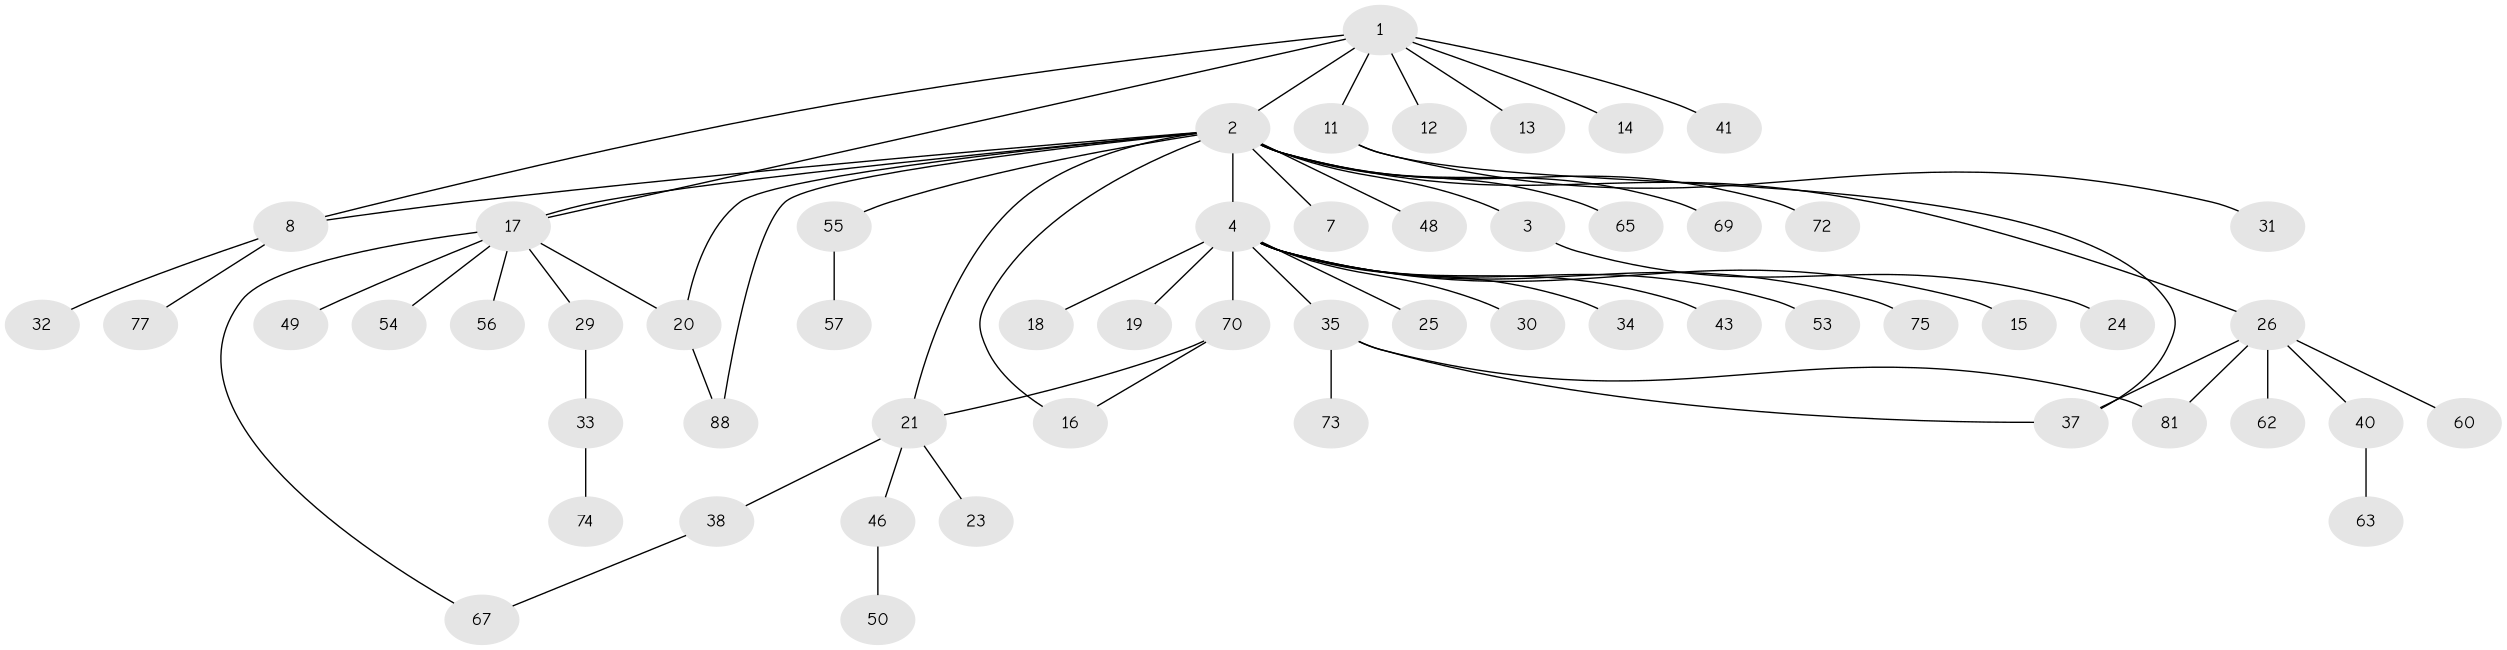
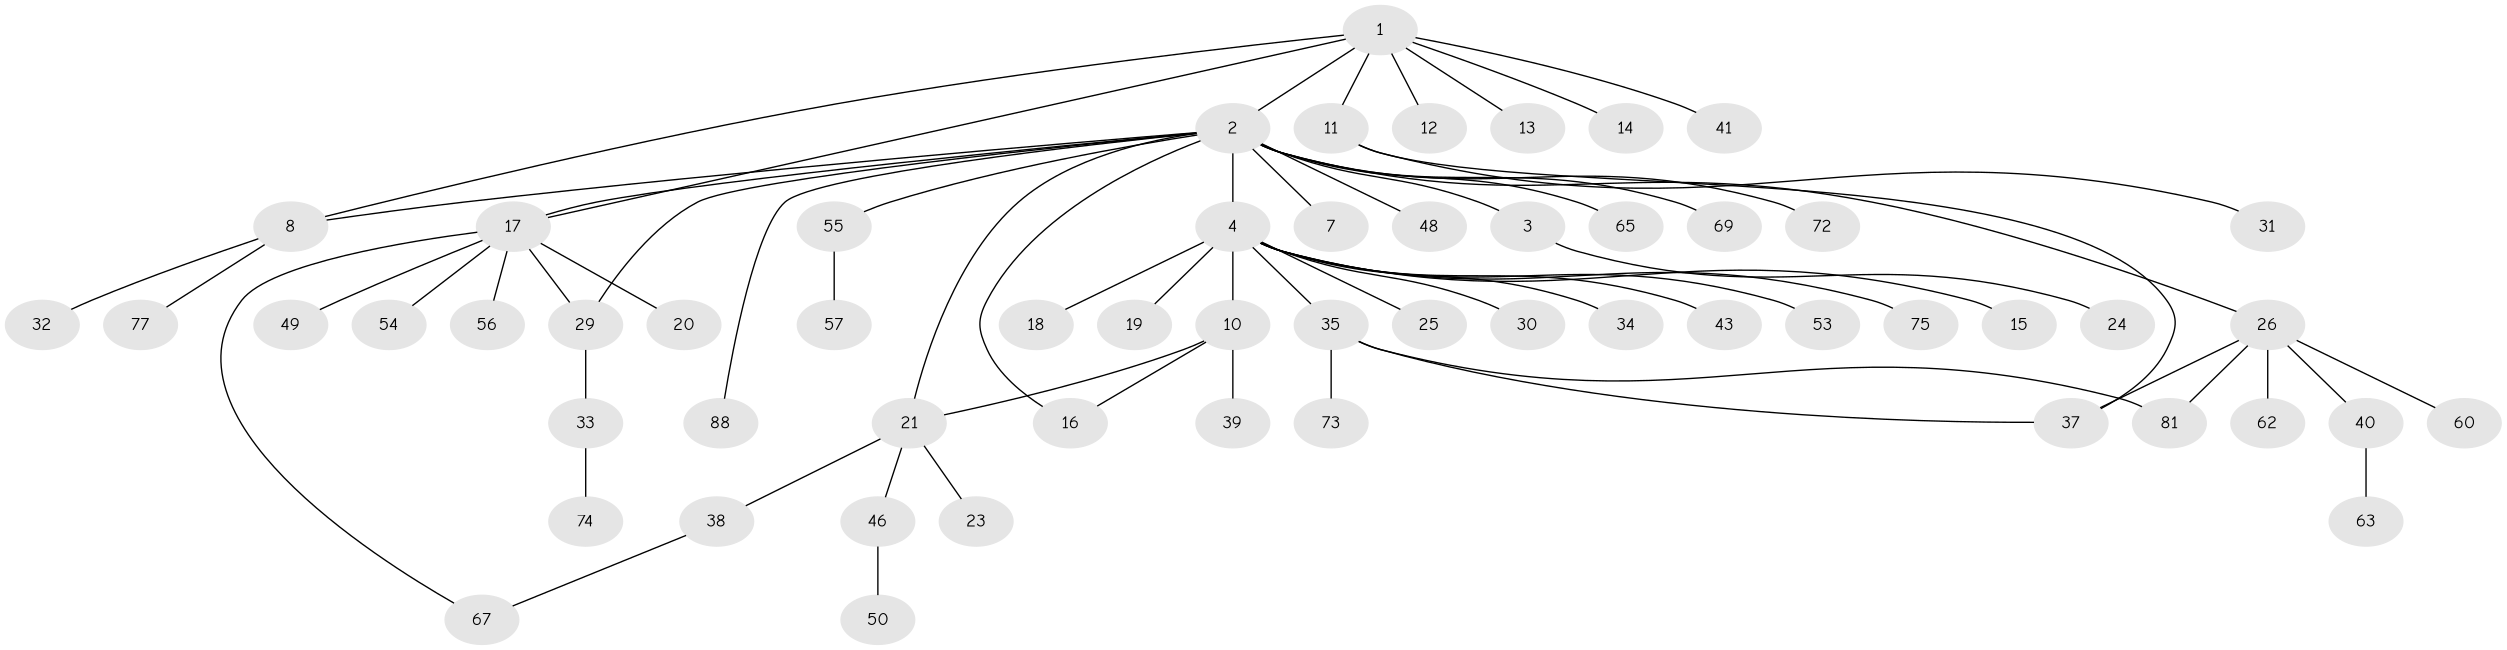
edge "2" -- "20": now "2" -- "29"
node "70": label "70" -> "10"
edge "20" -- "88": removed
node "39": added
